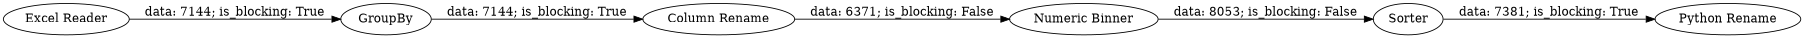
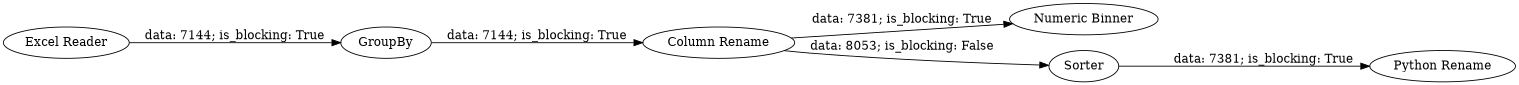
edge "Column Rename" -> "Numeric Binner": label "data: 6371; is_blocking: False" -> "data: 7381; is_blocking: True"
edge "Numeric Binner" -> "Sorter": now "Column Rename" -> "Sorter"
